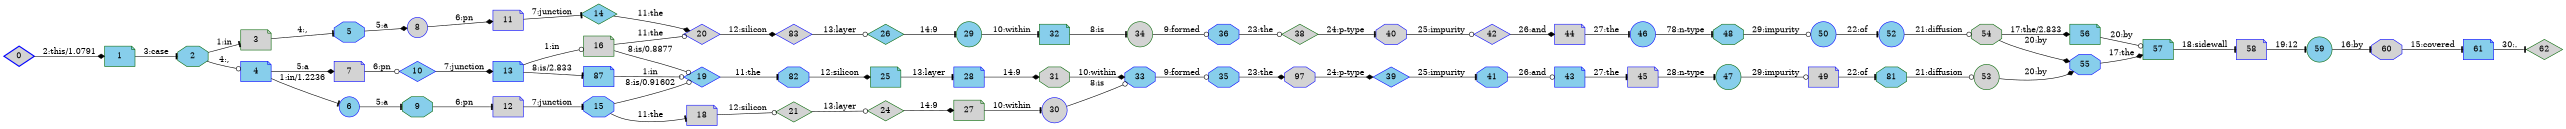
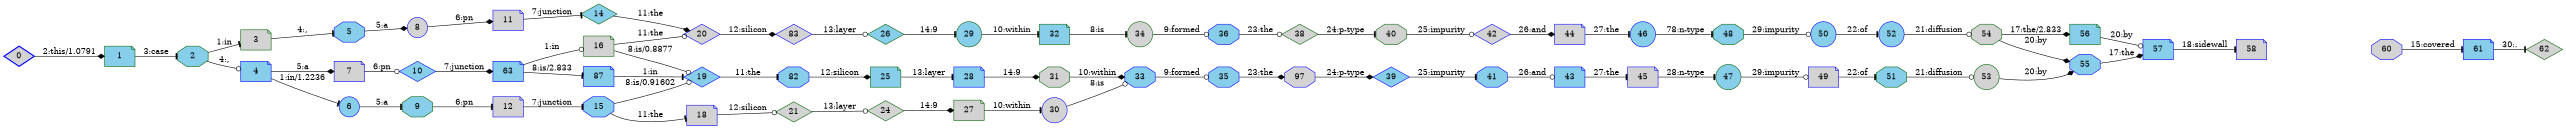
node "40": color blue -> darkgreen
node "57": color darkgreen -> blue
node "59": removed
node "13": label "13" -> "63"
edge "87" -> "19": arrowhead odot -> tee
node "81": label "81" -> "51"
